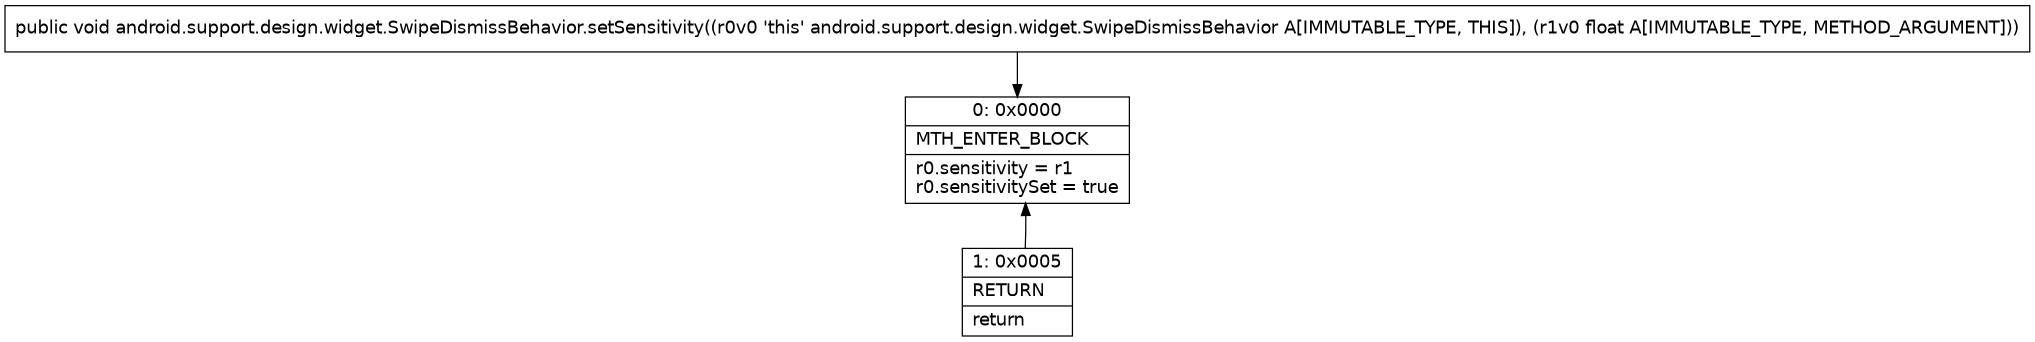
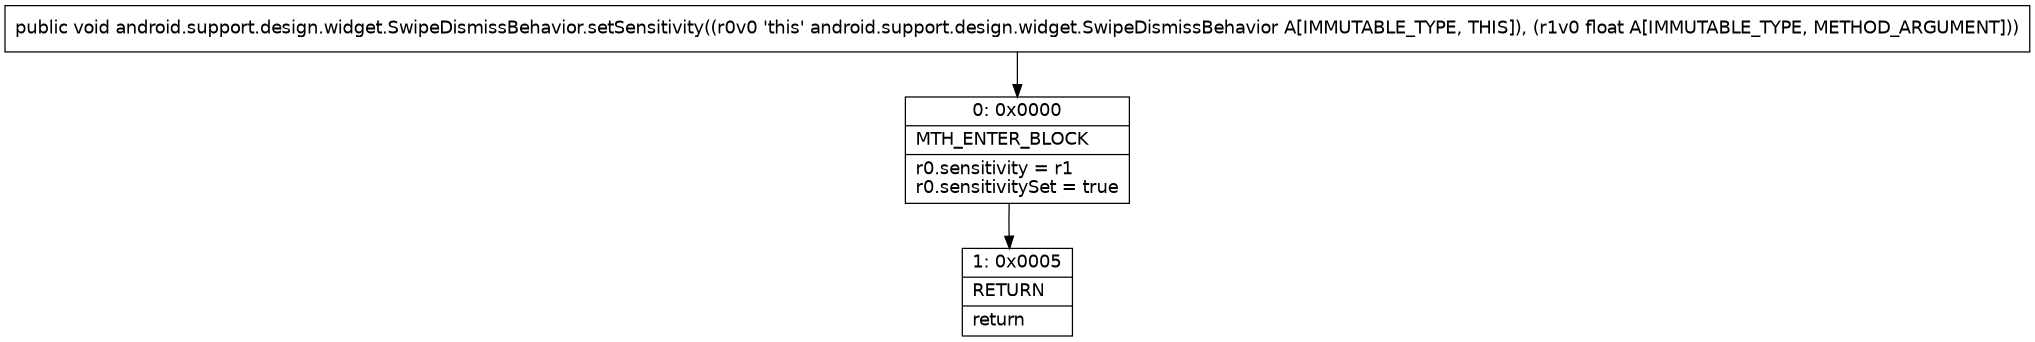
edge "1: 0x0005" -> "0: 0x0000": reversed
